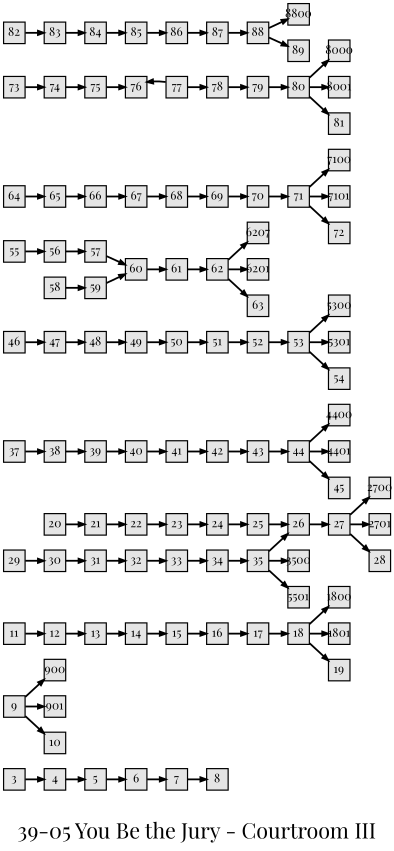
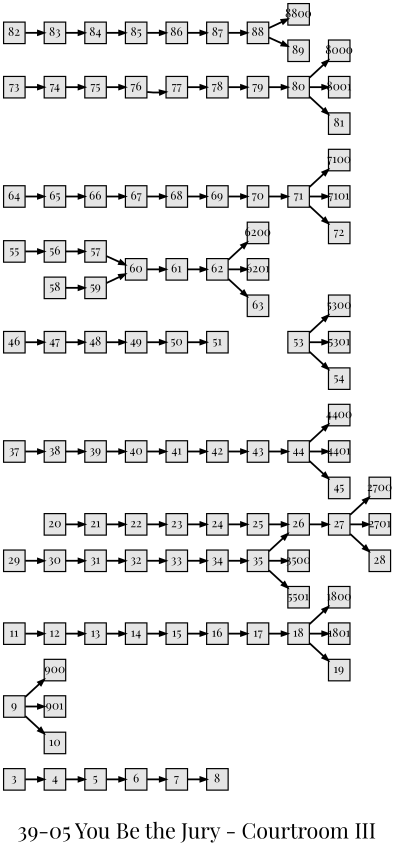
edge "77" -> "76": reversed
node "6207": label "6207" -> "6200"
node "52": removed
